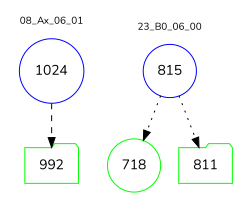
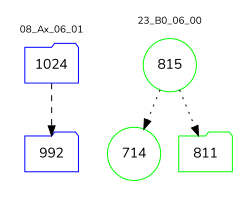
node "1024": shape circle -> folder
node "815": color blue -> green
node "992": color green -> blue
node "718": label "718" -> "714"
